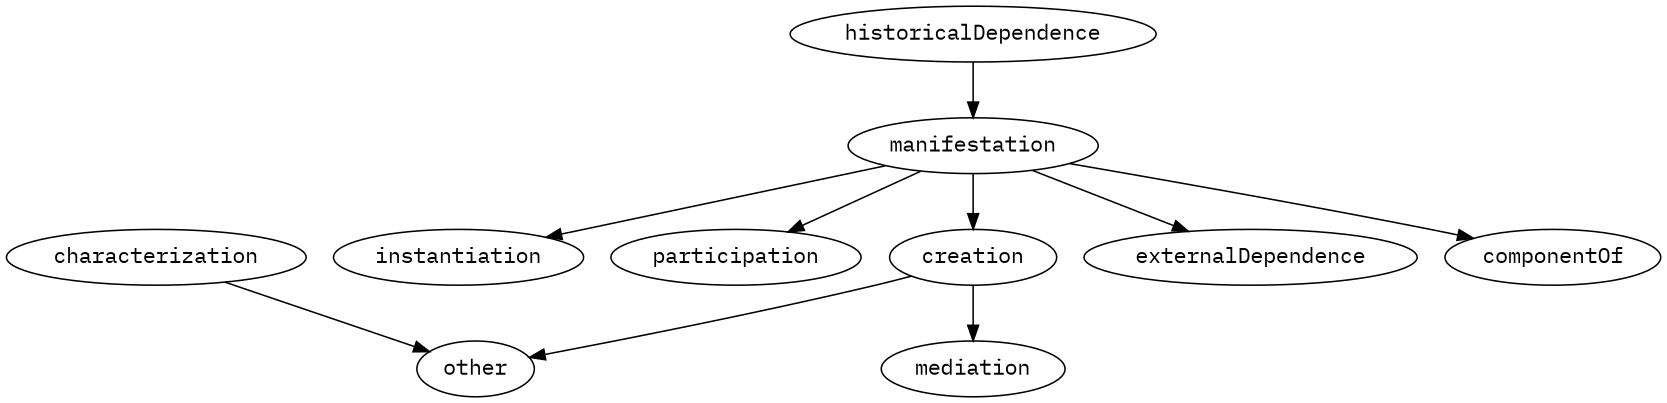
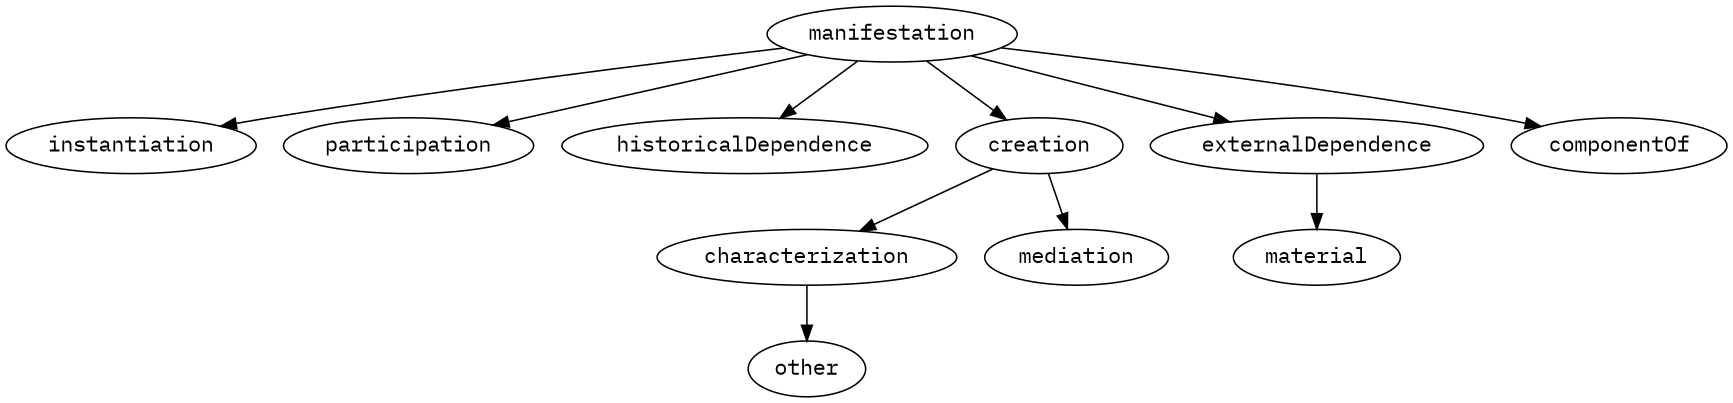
edge "historicalDependence" -> "manifestation": reversed
node "material": added
edge "creation" -> "other": now "creation" -> "characterization"
